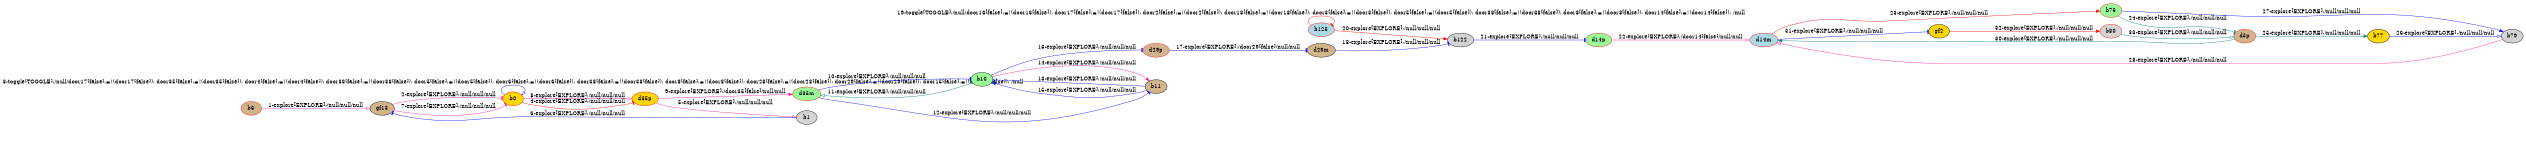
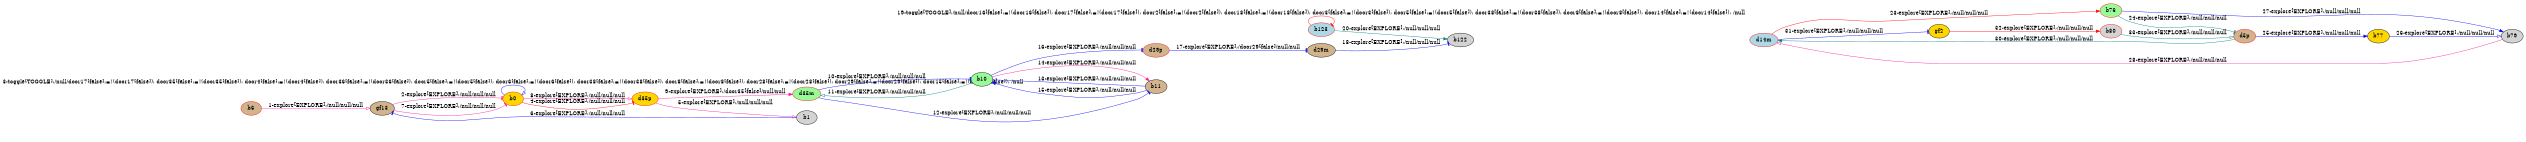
edge "b123" -> "b122": color red -> teal
edge "d5p" -> "b77": color teal -> blue
node "d14p": removed
